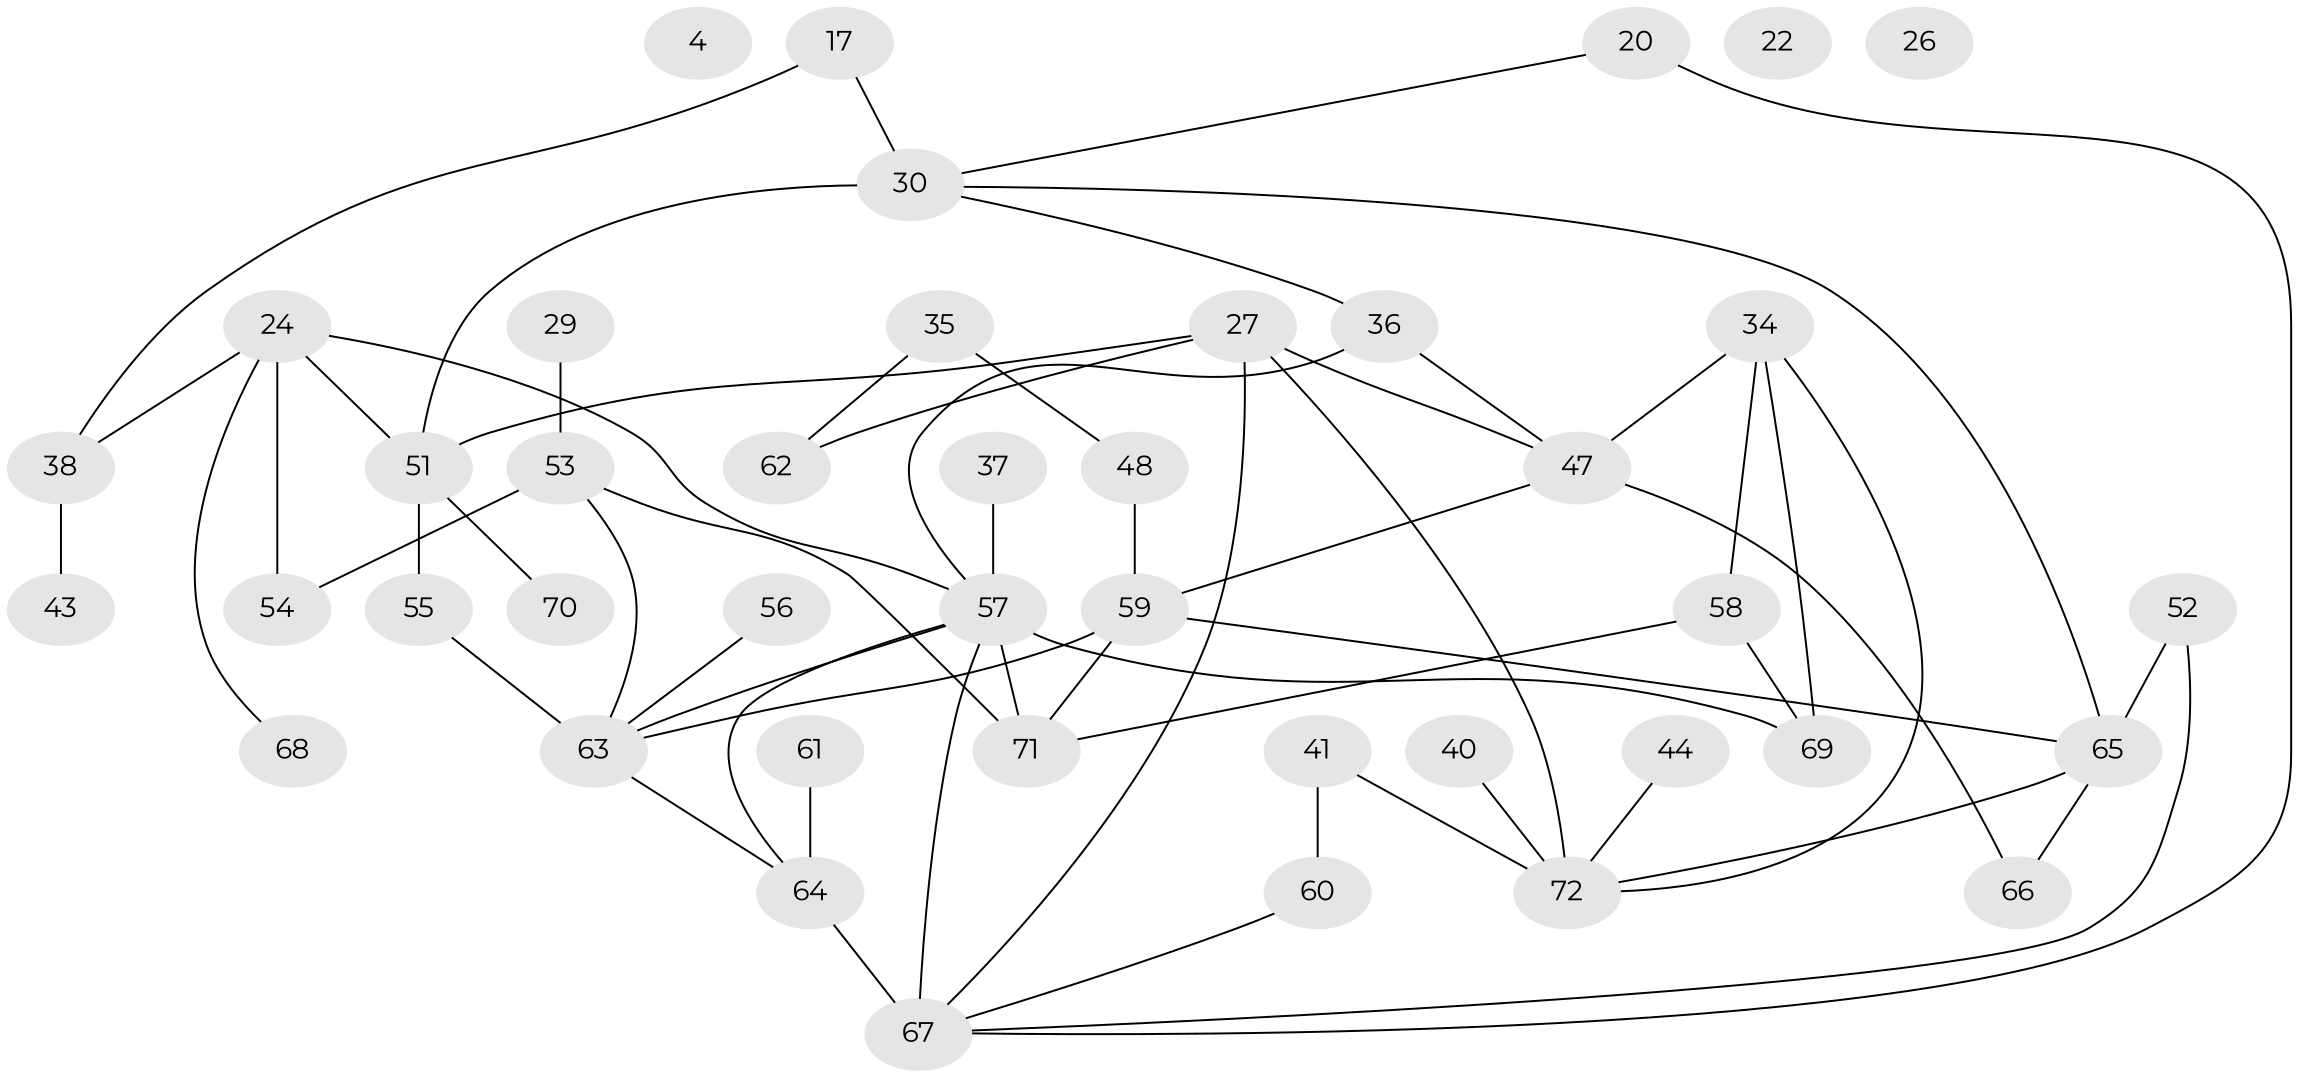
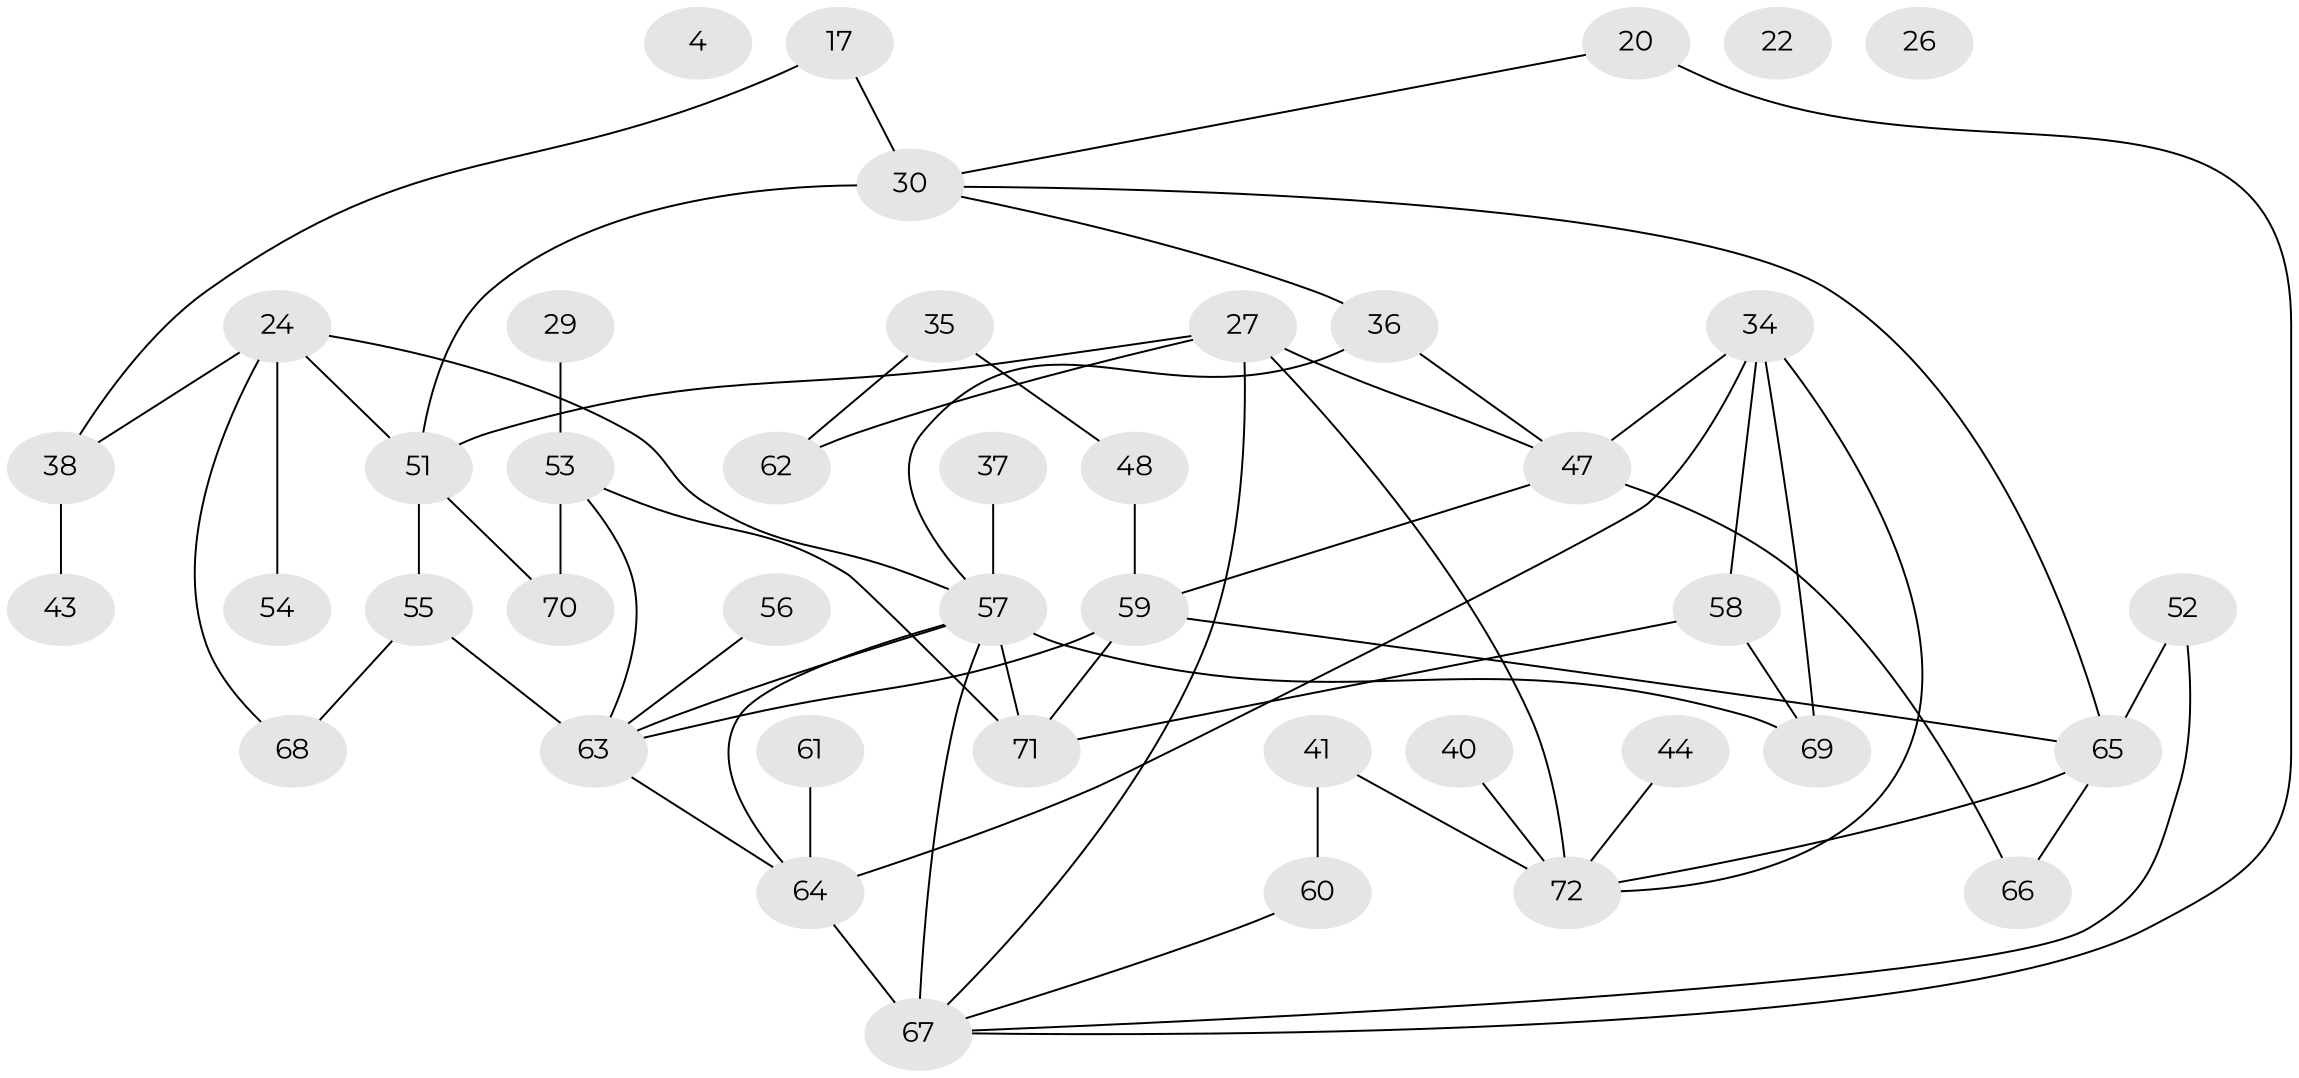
edge "53" -- "54": now "53" -- "70"
edge "34" -- "64": added
edge "55" -- "68": added
